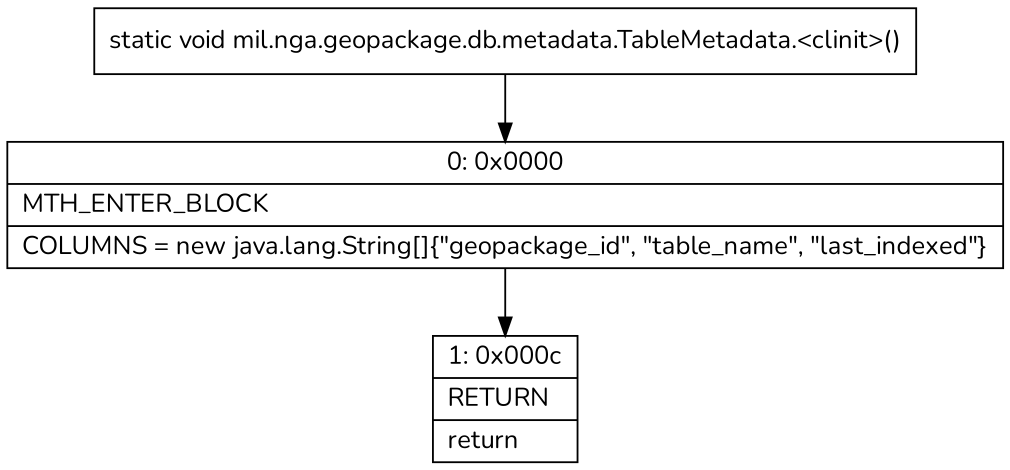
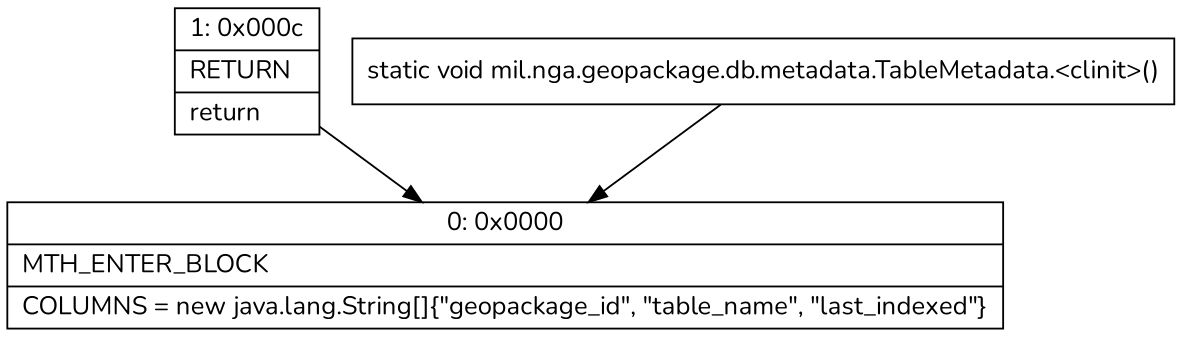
edge "0: 0x0000" -> "1: 0x000c": reversed
